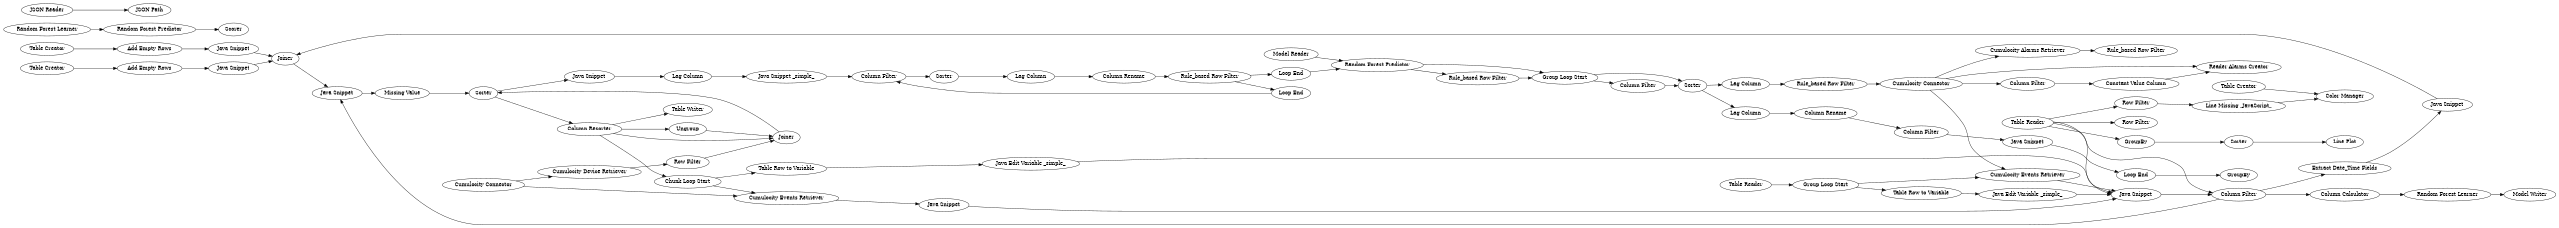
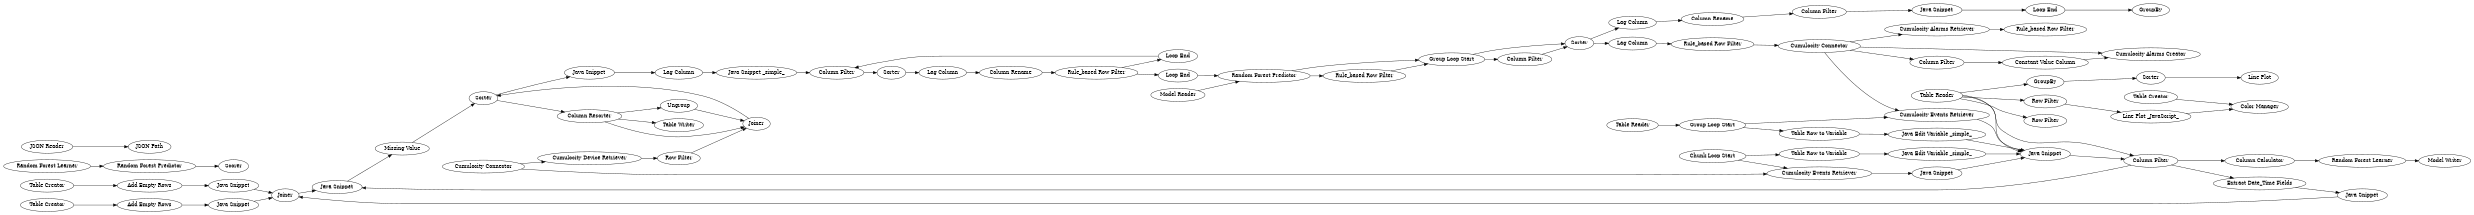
node "Reader Alarms Creator": label "Reader Alarms Creator" -> "Cumulocity Alarms Creator"
node "Line Missing _JavaScript_": label "Line Missing _JavaScript_" -> "Line Plot _JavaScript_"
edge "Column Resorter" -> "Chunk Loop Start": removed
